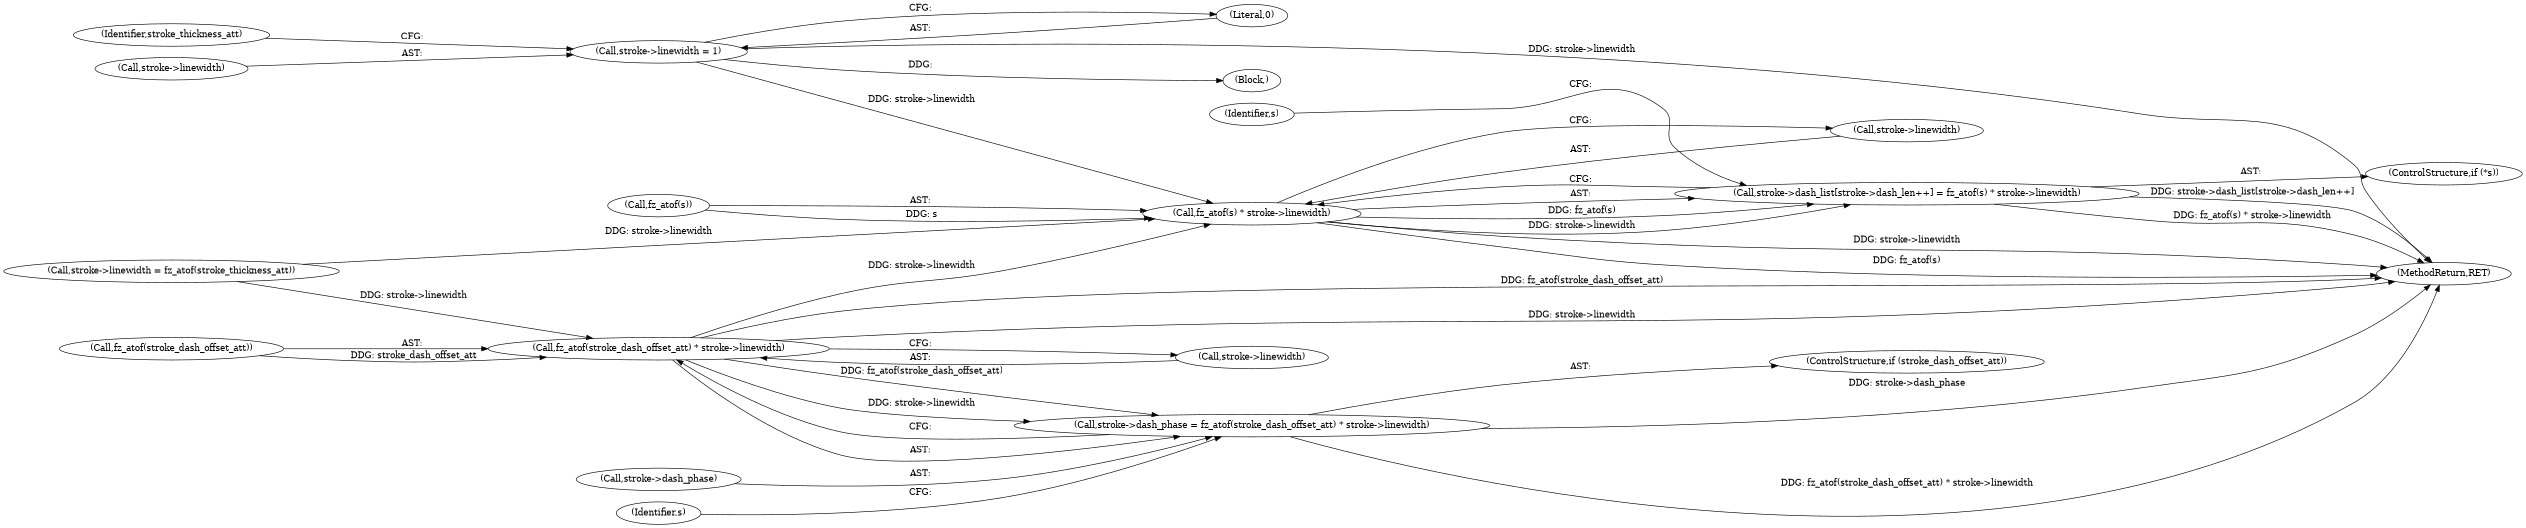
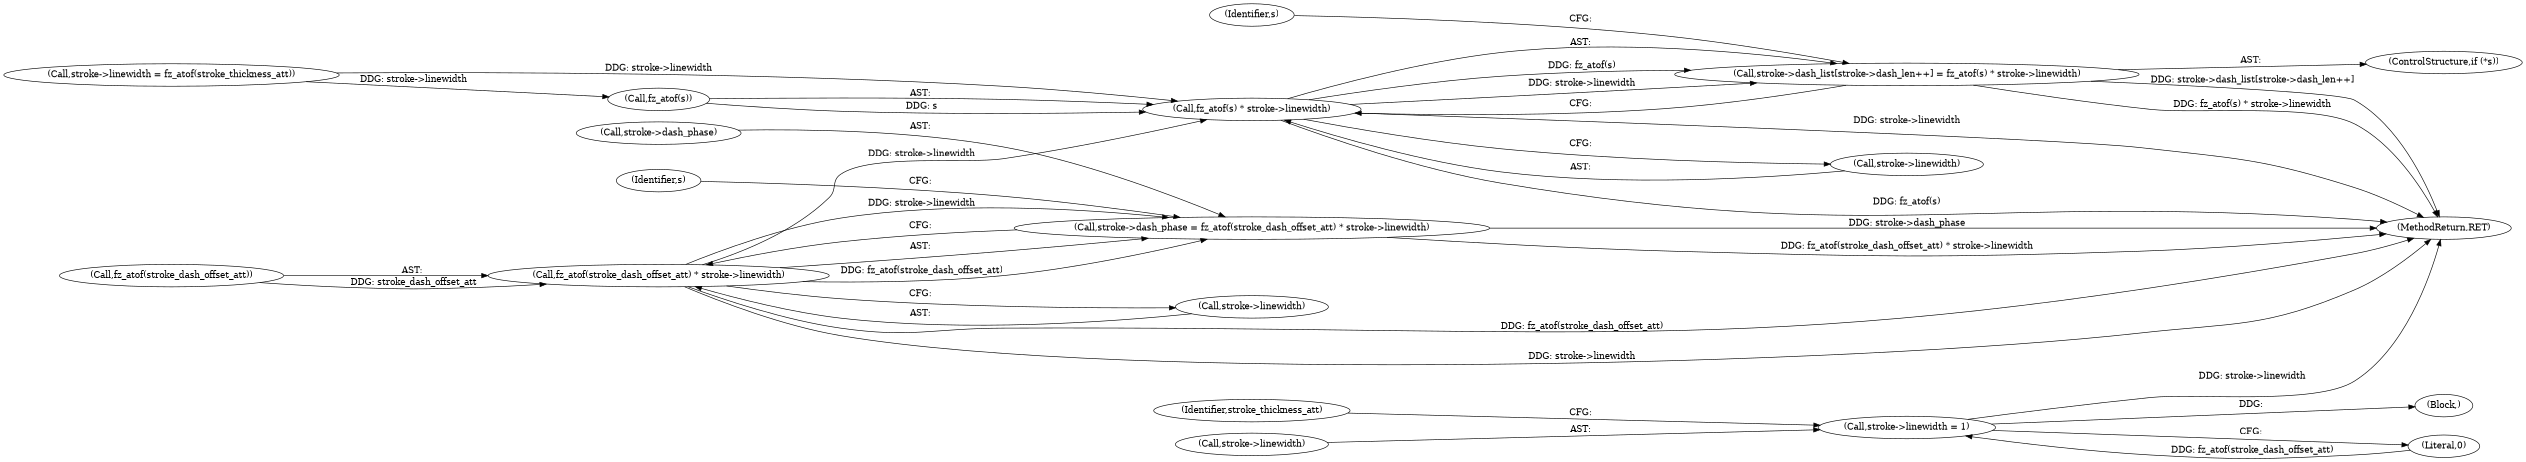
edge "(Literal,0)" -> "(Call,stroke->linewidth = 1)": label "AST: " -> "DDG: fz_atof(stroke_dash_offset_att)"
edge "(Call,stroke->linewidth = 1)" -> "(Call,fz_atof(s) * stroke->linewidth)": removed, label "DDG: stroke->linewidth"
edge "(Call,stroke->linewidth = fz_atof(stroke_thickness_att))" -> "(Call,fz_atof(stroke_dash_offset_att) * stroke->linewidth)": now "(Call,stroke->linewidth = fz_atof(stroke_thickness_att))" -> "(Call,fz_atof(s))"
node "(ControlStructure,if (stroke_dash_offset_att))": removed
